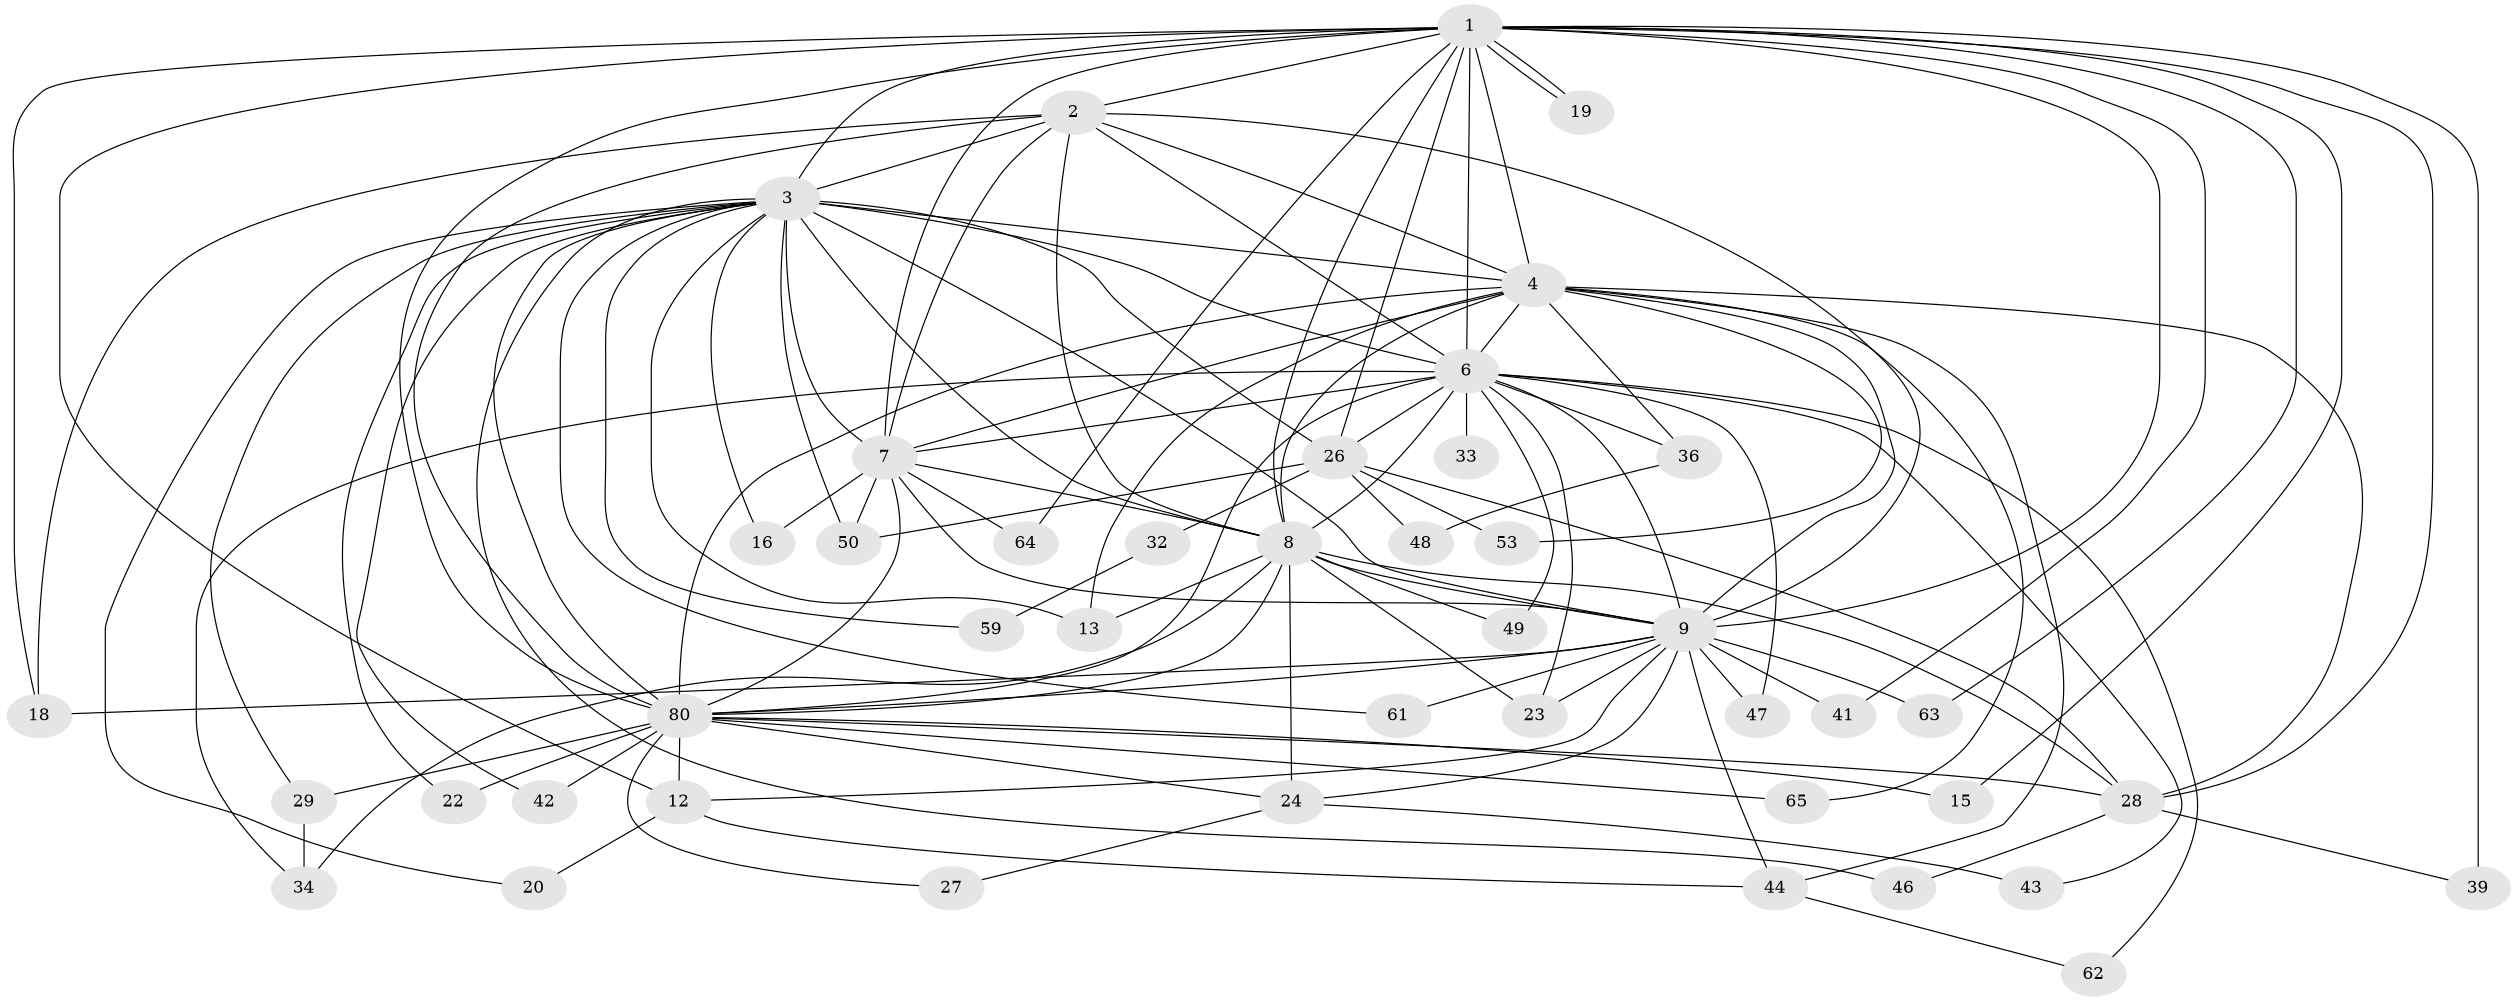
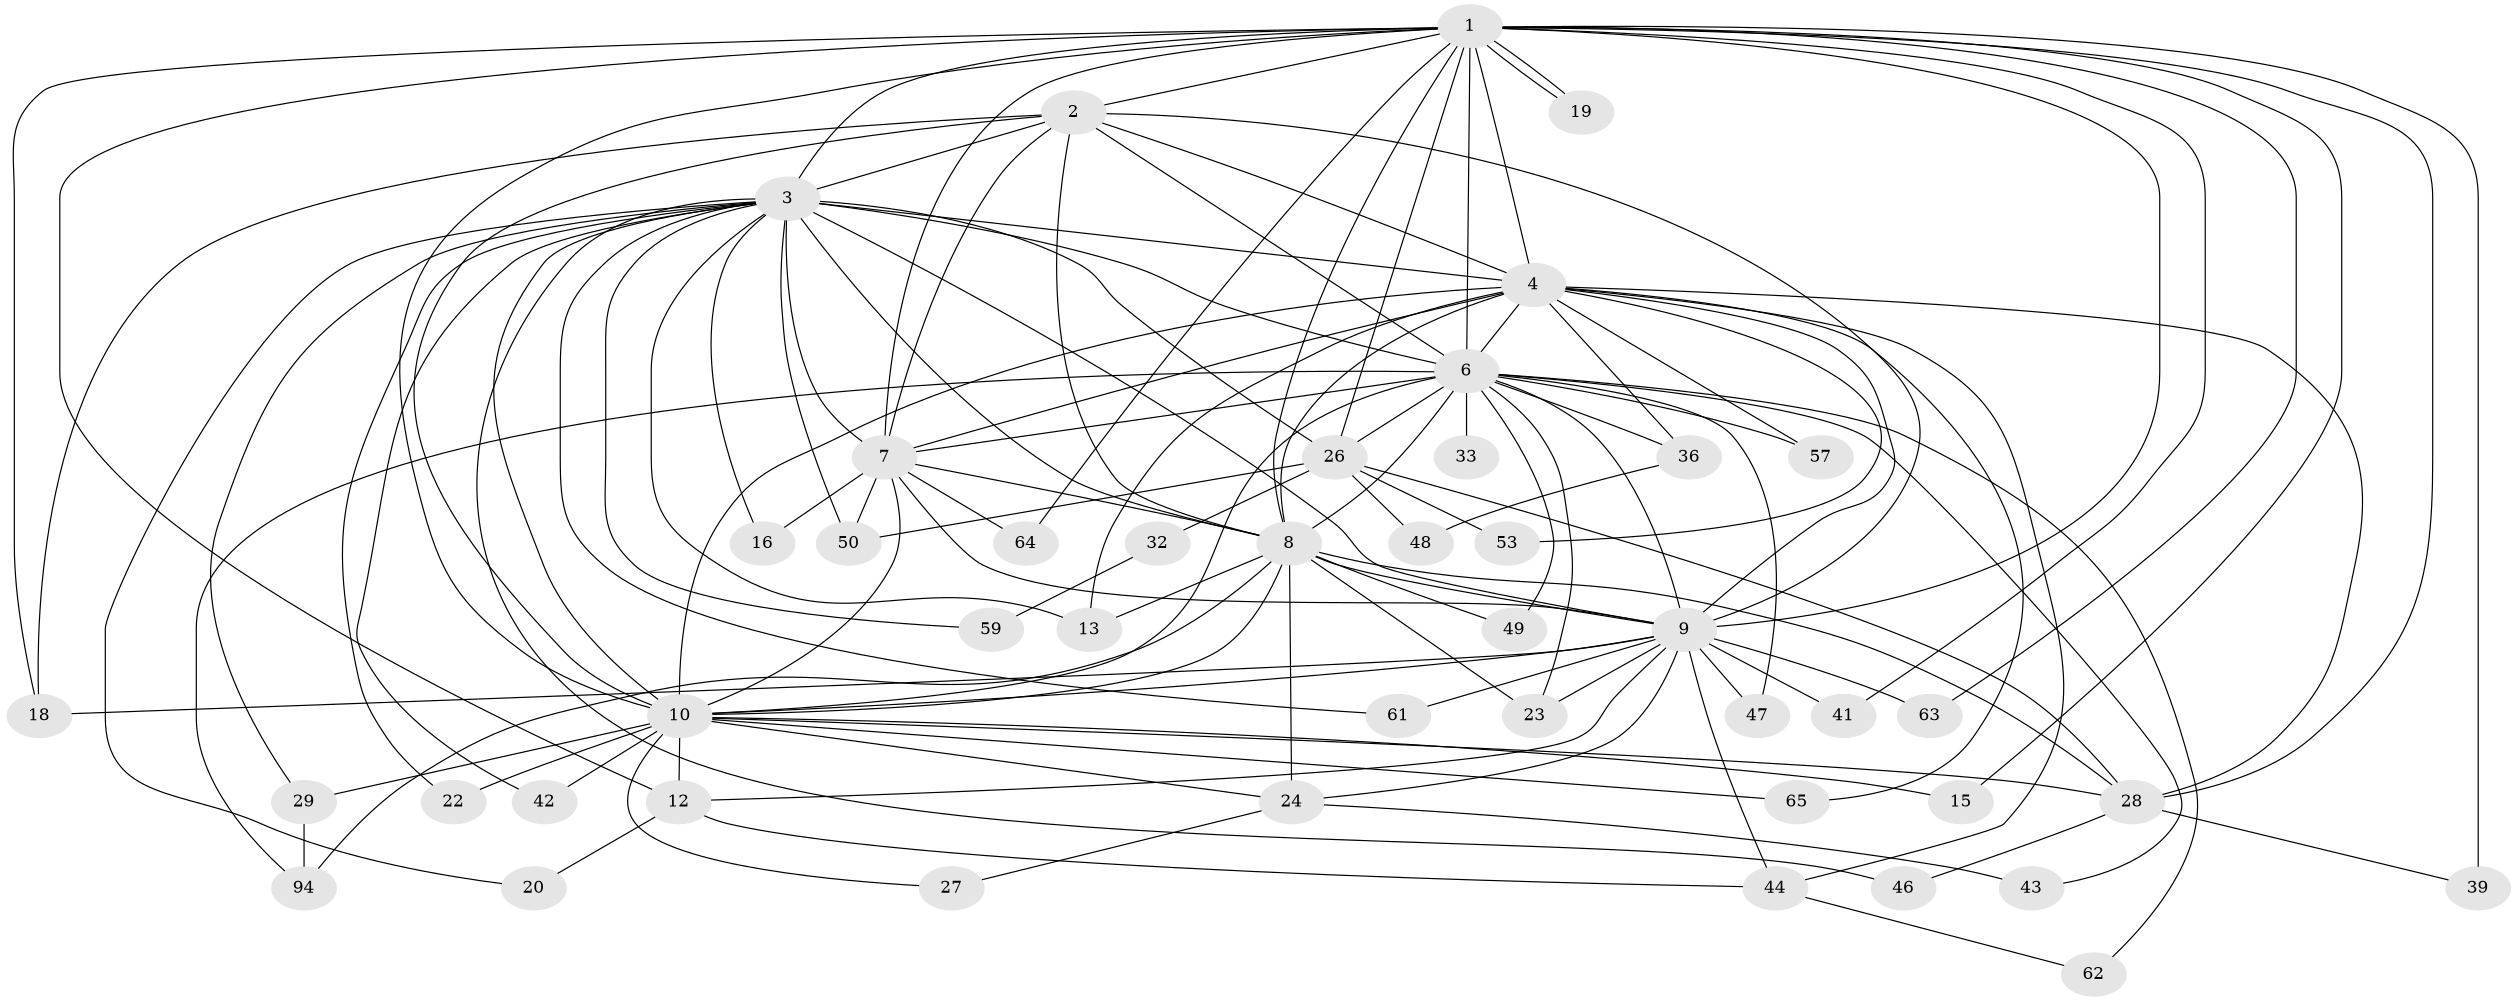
node "57": added
node "80": label "80" -> "10"
node "34": label "34" -> "94"
